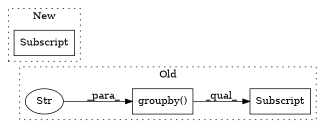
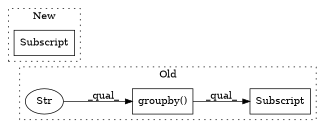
edge "Str" -> "groupby()": label "_para_" -> "_qual_"
